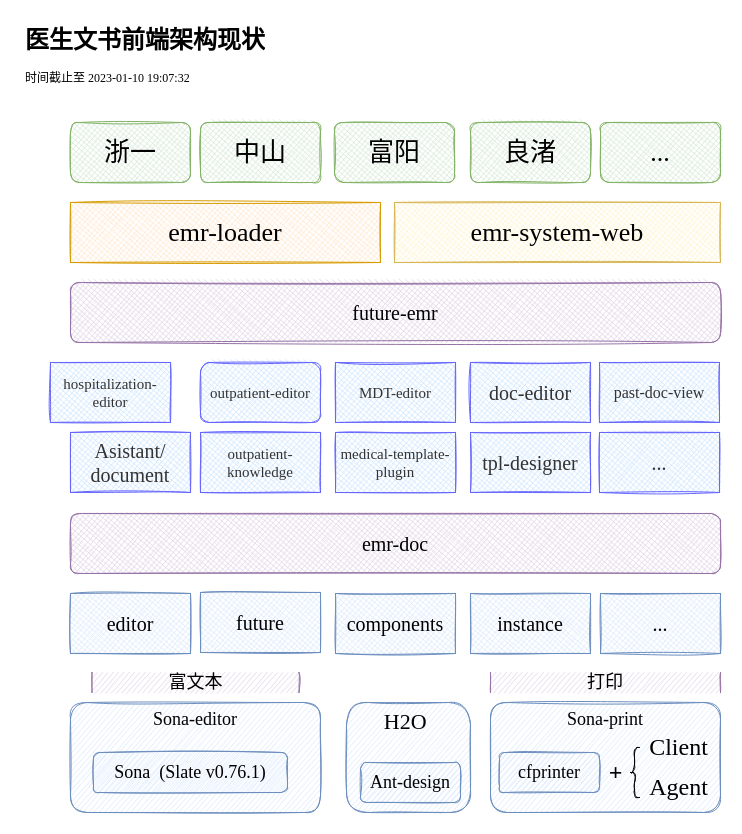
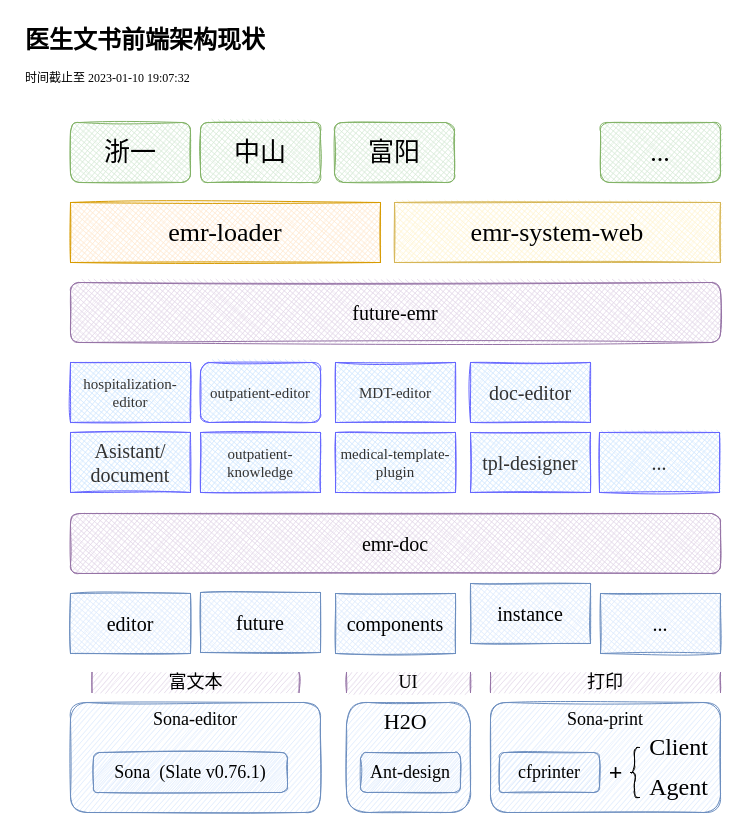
node "良渚": removed
node "hospitalization-editor": moved (111, 393) -> (131, 393)
node "past-doc-view": removed
node "instance": moved (531, 624) -> (531, 614)
node "UI": added
node "Ant-design": moved (411, 783) -> (411, 773)
